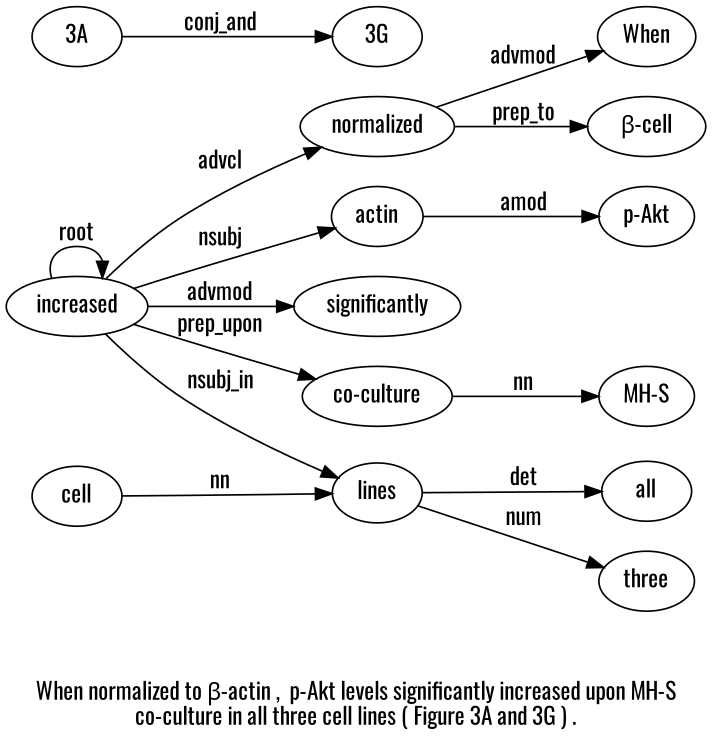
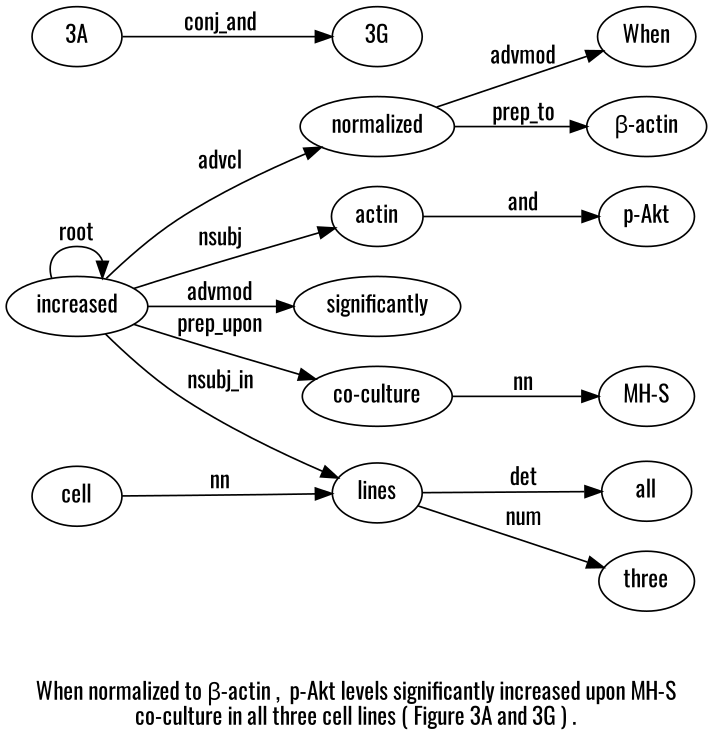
node "β-cell": label "β-cell" -> "β-actin"
edge "actin" -> "p-Akt": label "amod" -> "and"
